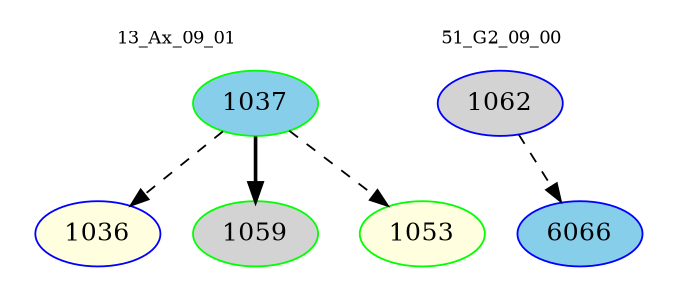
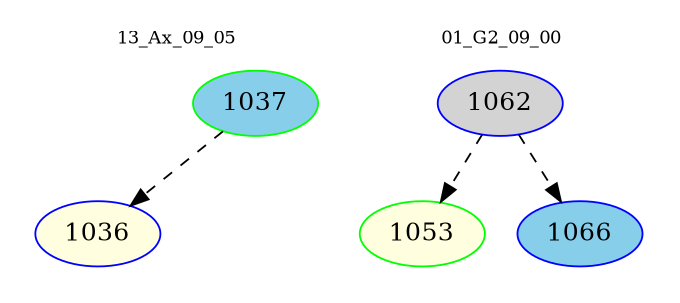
cluster "13_Ax_09_01": label "13_Ax_09_01" -> "13_Ax_09_05"
cluster "51_G2_09_00": label "51_G2_09_00" -> "01_G2_09_00"
edge "1037" -> "1053": now "1062" -> "1053"
node "1059": removed
node "6066": label "6066" -> "1066"
